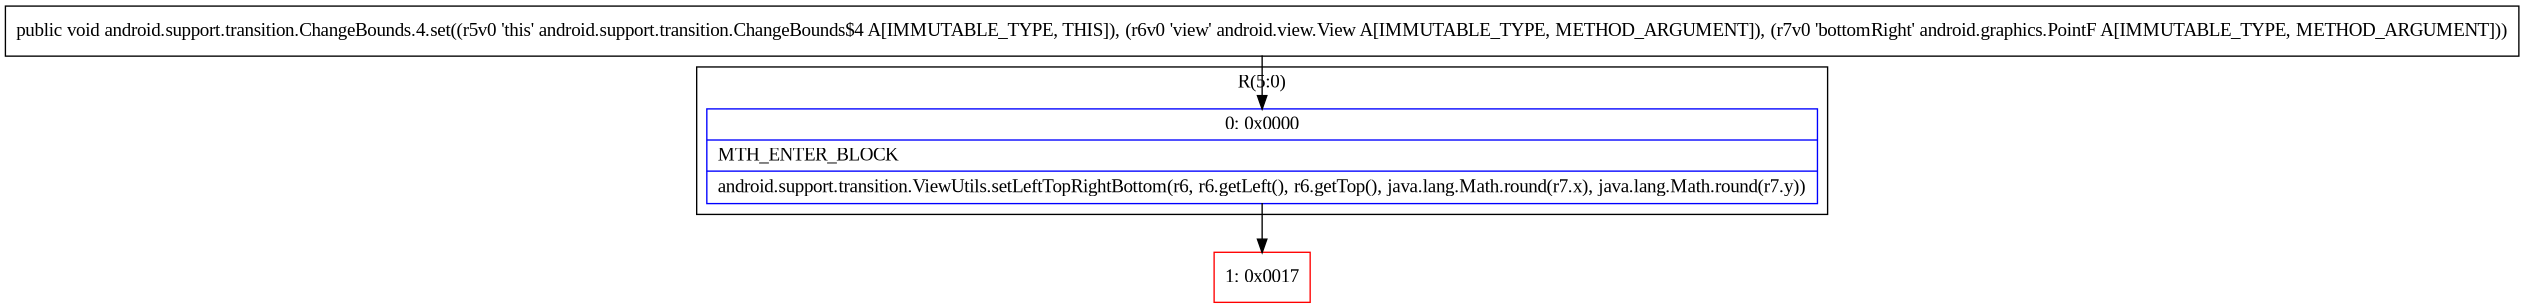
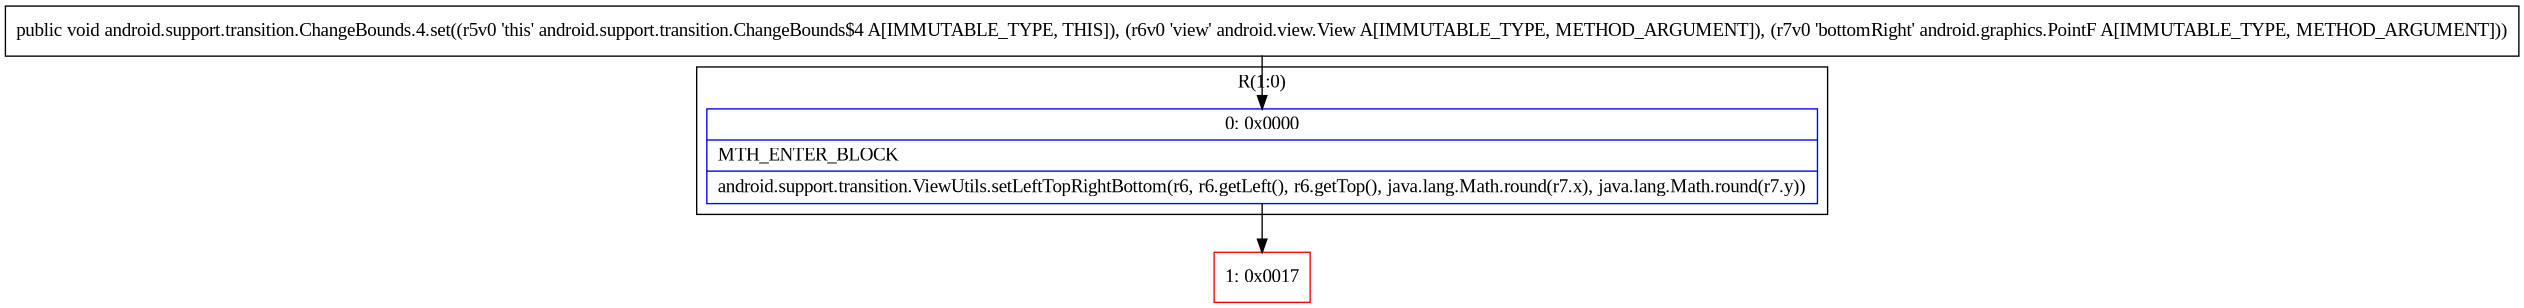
cluster "R(5:0)": label "R(5:0)" -> "R(1:0)"
